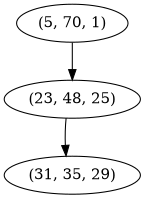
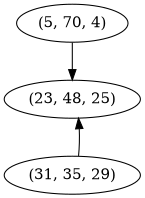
node "(5, 70, 1)": label "(5, 70, 1)" -> "(5, 70, 4)"
edge "(23, 48, 25)" -> "(31, 35, 29)": reversed
